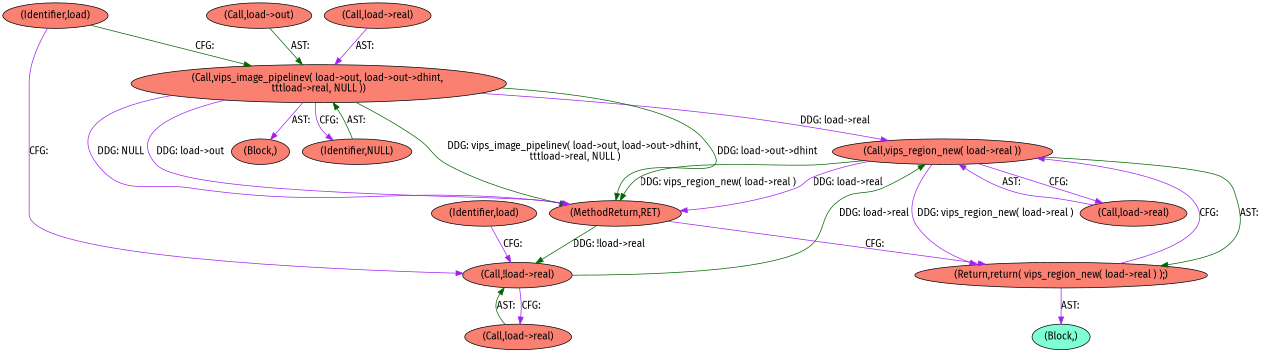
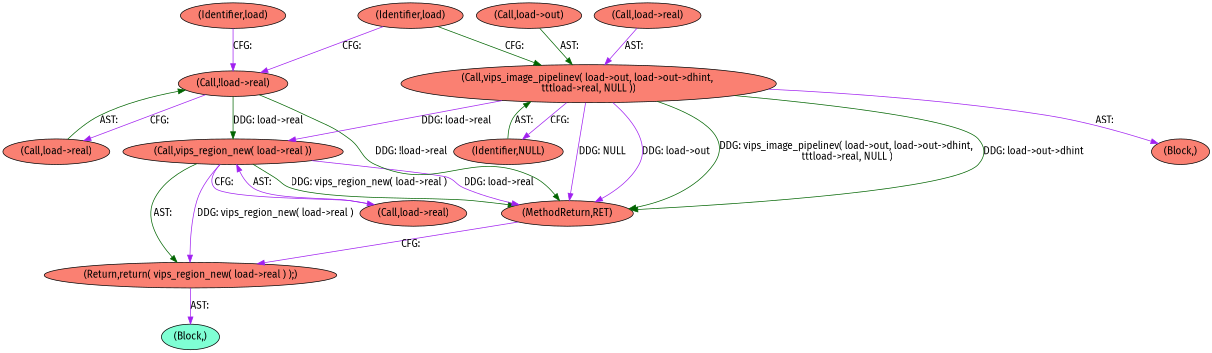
edge "(Return,return( vips_region_new( load->real ) );)" -> "(Call,vips_region_new( load->real ))": removed, label "CFG:"
edge "(MethodReturn,RET)" -> "(Call,!load->real)": reversed
